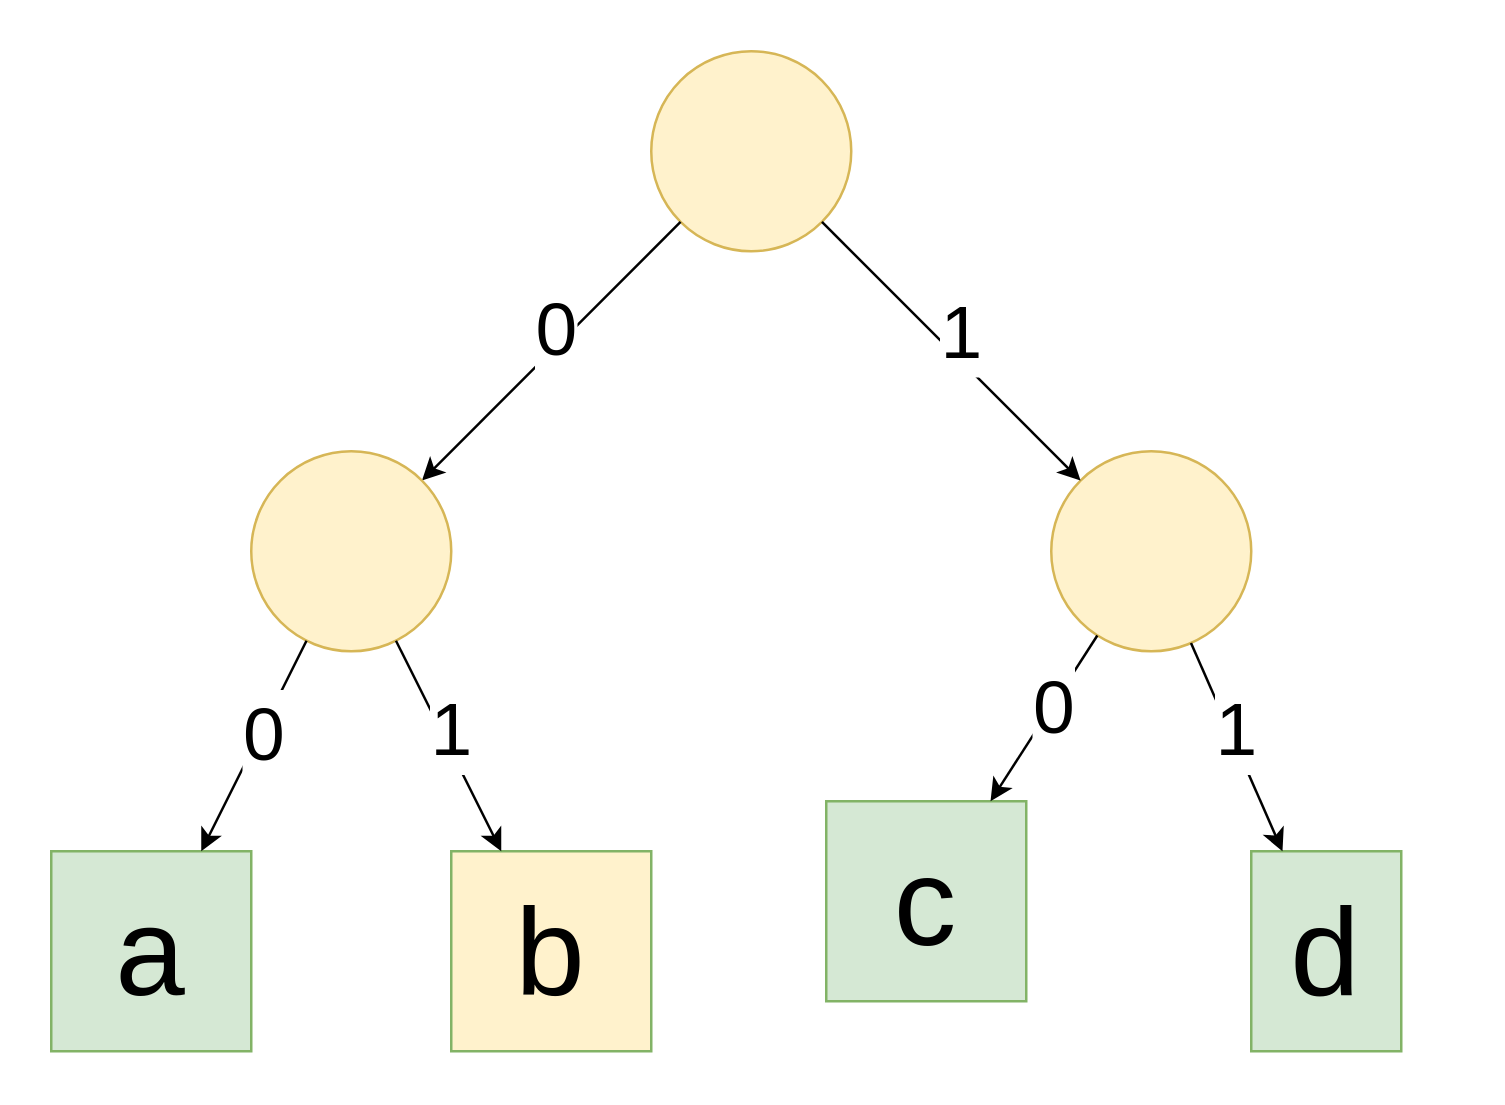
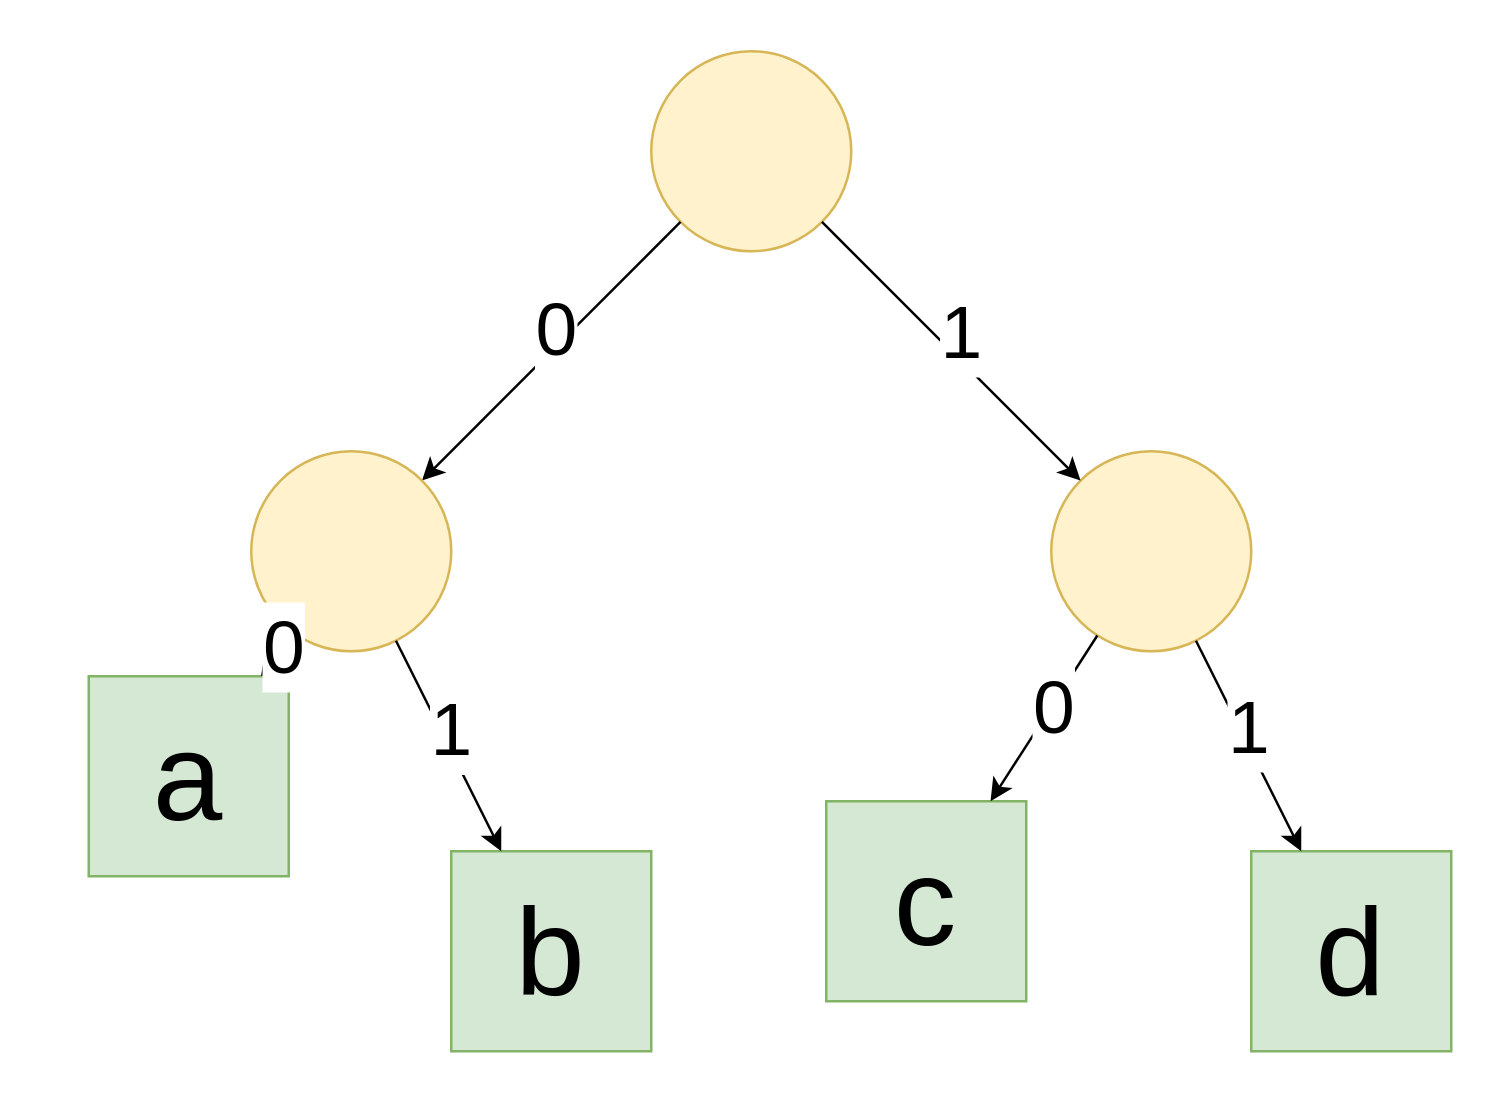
node "a": moved (151, 951) -> (189, 776)
node "b": fillcolor #fff2cc -> #d5e8d4
node "d": size 150x200 -> 200x200
